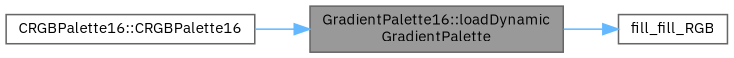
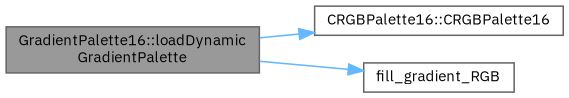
edge "CRGBPalette16::CRGBPalette16" -> "GradientPalette16::loadDynamic GradientPalette": reversed
node "fill_fill_RGB": label "fill_fill_RGB" -> "fill_gradient_RGB"
